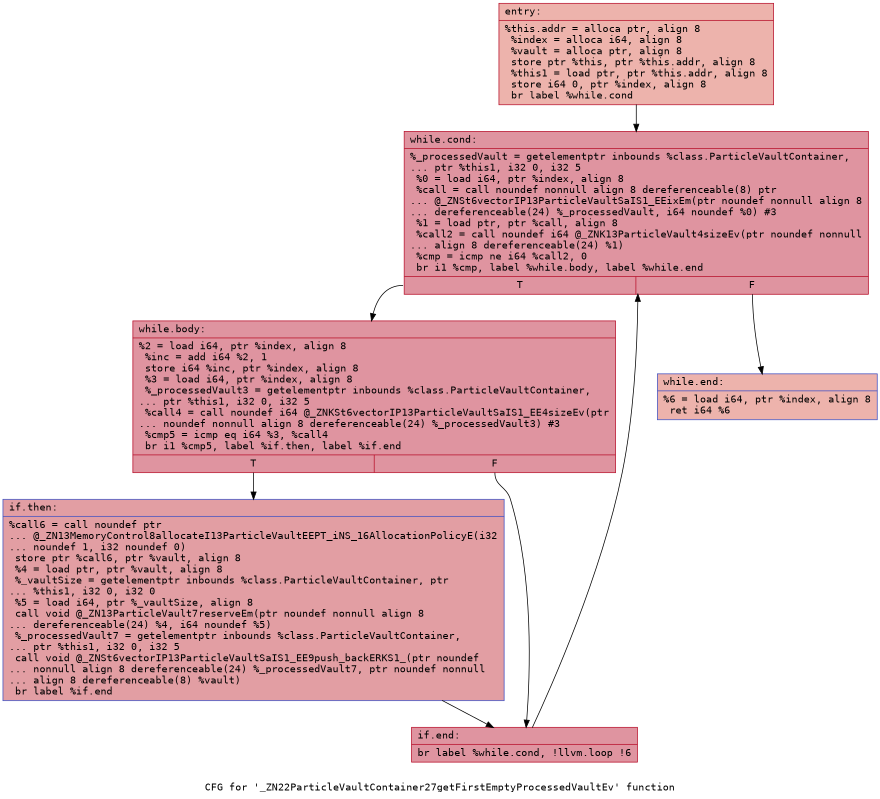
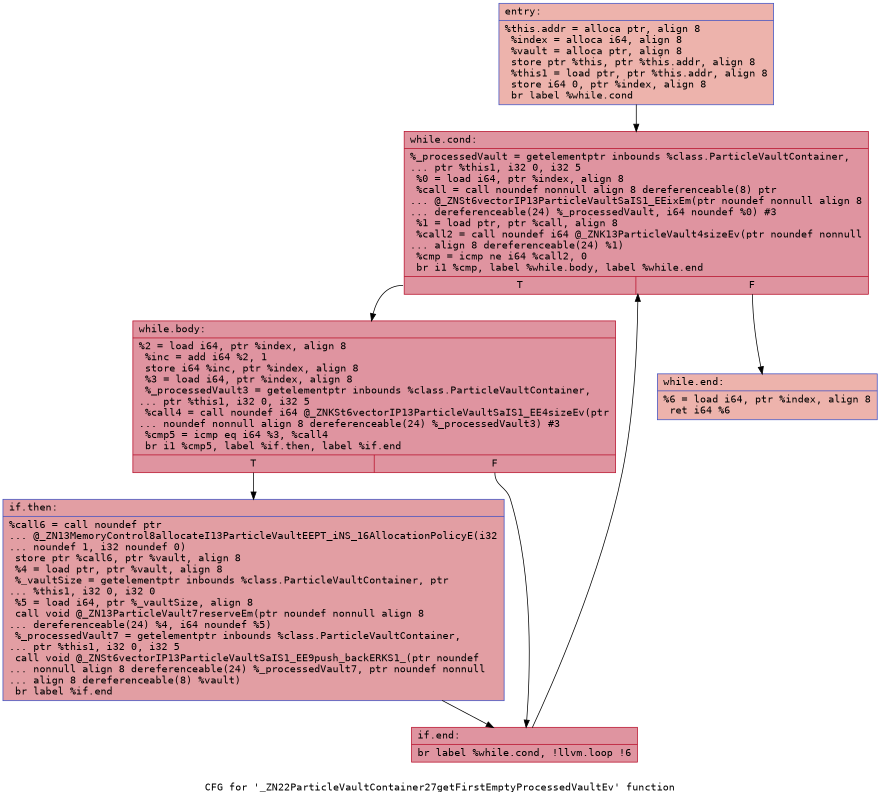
node "entry:": color #b70d28ff -> #3d50c3ff
